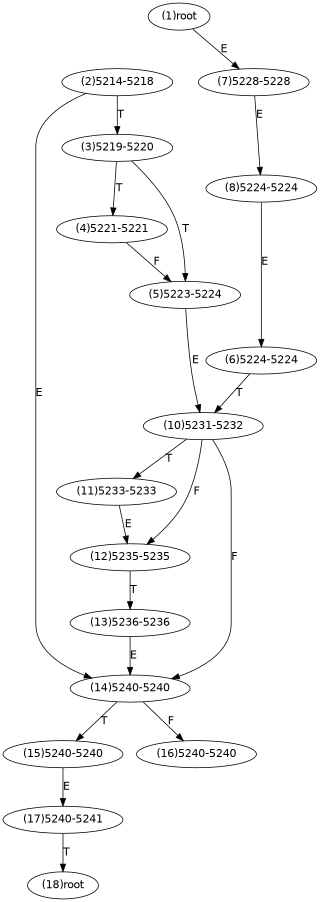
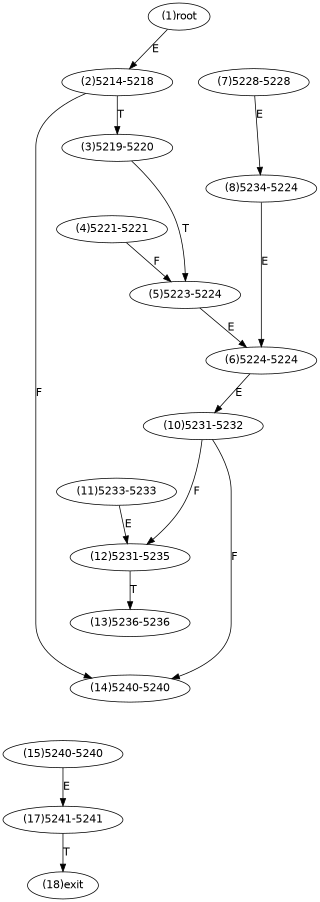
edge "(1)root" -> "(7)5228-5228": now "(1)root" -> "(2)5214-5218"
edge "(3)5219-5220" -> "(4)5221-5221": removed, label "T"
node "(8)5224-5224": label "(8)5224-5224" -> "(8)5234-5224"
edge "(5)5223-5224" -> "(10)5231-5232": now "(5)5223-5224" -> "(6)5224-5224"
edge "(2)5214-5218" -> "(14)5240-5240": label "E" -> "F"
edge "(6)5224-5224" -> "(10)5231-5232": label "T" -> "E"
edge "(10)5231-5232" -> "(11)5233-5233": removed, label "T"
node "(12)5235-5235": label "(12)5235-5235" -> "(12)5231-5235"
edge "(13)5236-5236" -> "(14)5240-5240": removed, label "E"
edge "(14)5240-5240" -> "(15)5240-5240": removed, label "T"
node "(16)5240-5240": removed
node "(17)5240-5241": label "(17)5240-5241" -> "(17)5241-5241"
node "(18)root": label "(18)root" -> "(18)exit"
